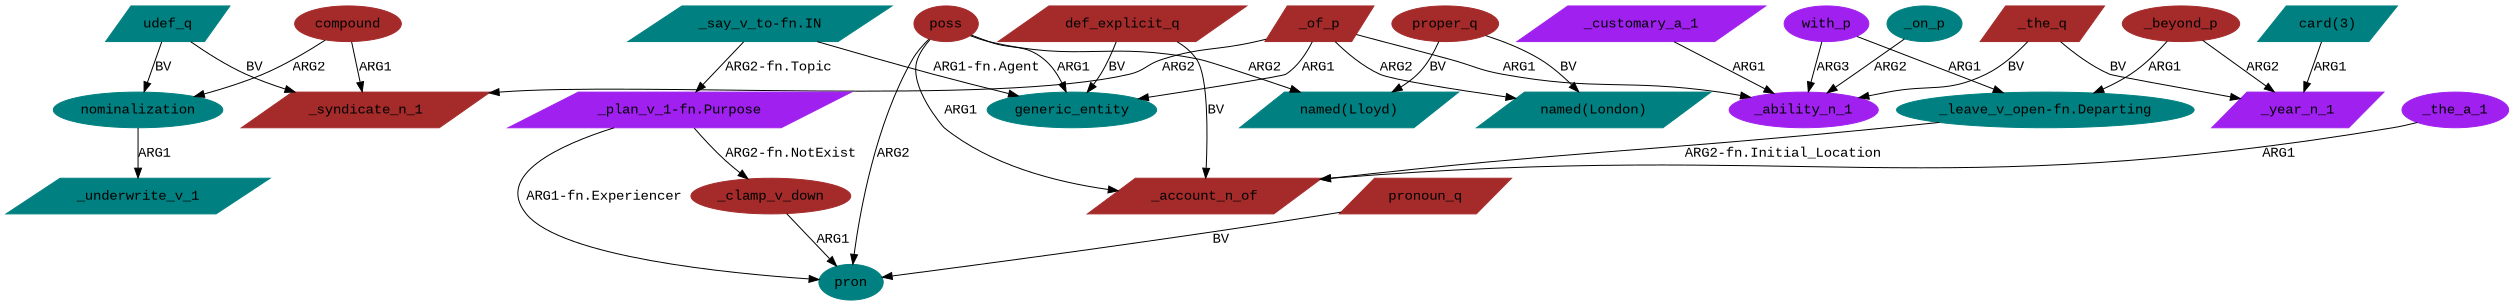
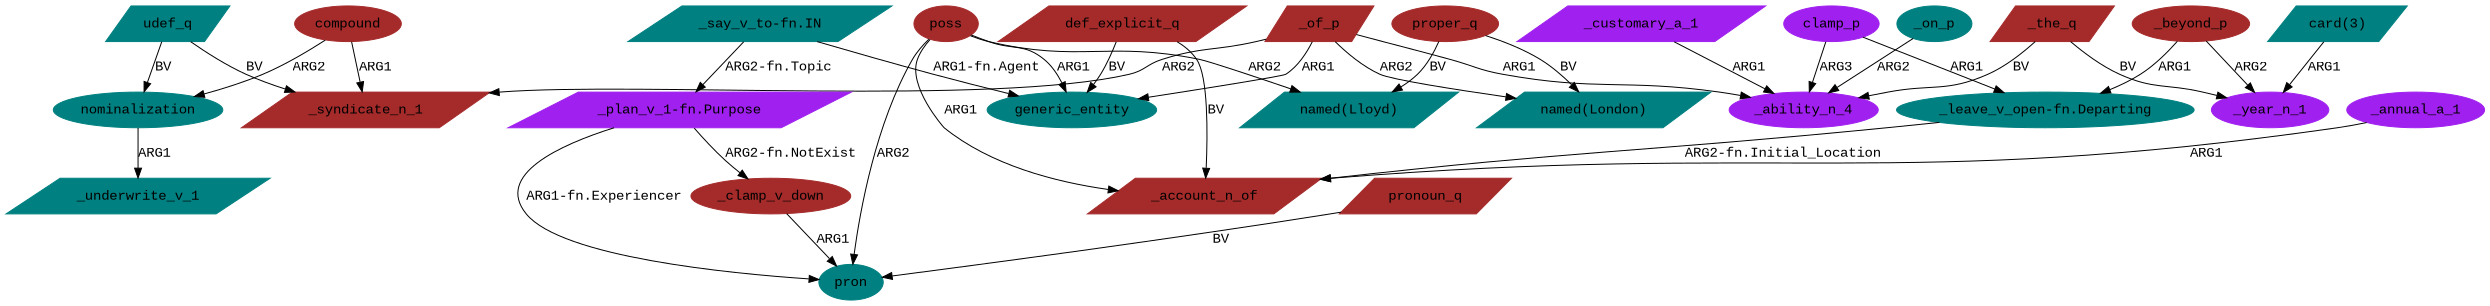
node "with_p": label "with_p" -> "clamp_p"
node "_ability_n_1": label "_ability_n_1" -> "_ability_n_4"
node "_year_n_1": shape parallelogram -> ellipse
node "_the_a_1": label "_the_a_1" -> "_annual_a_1"
